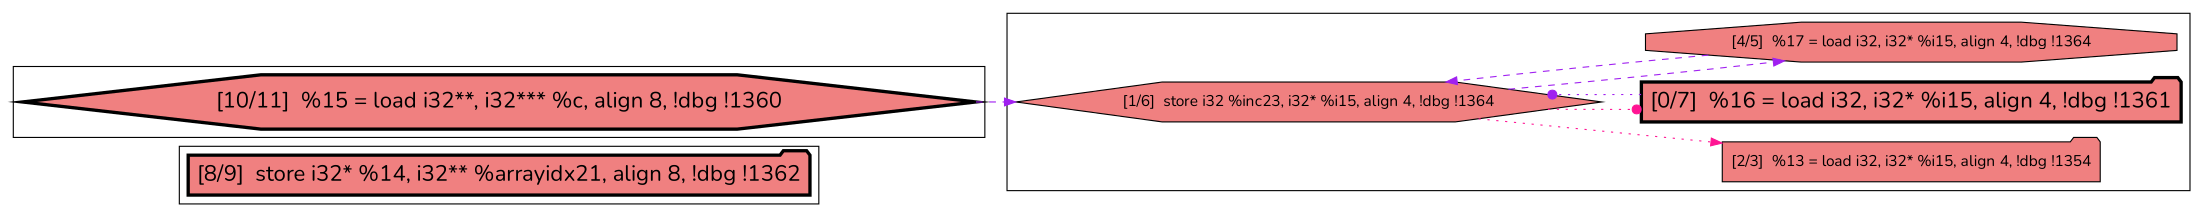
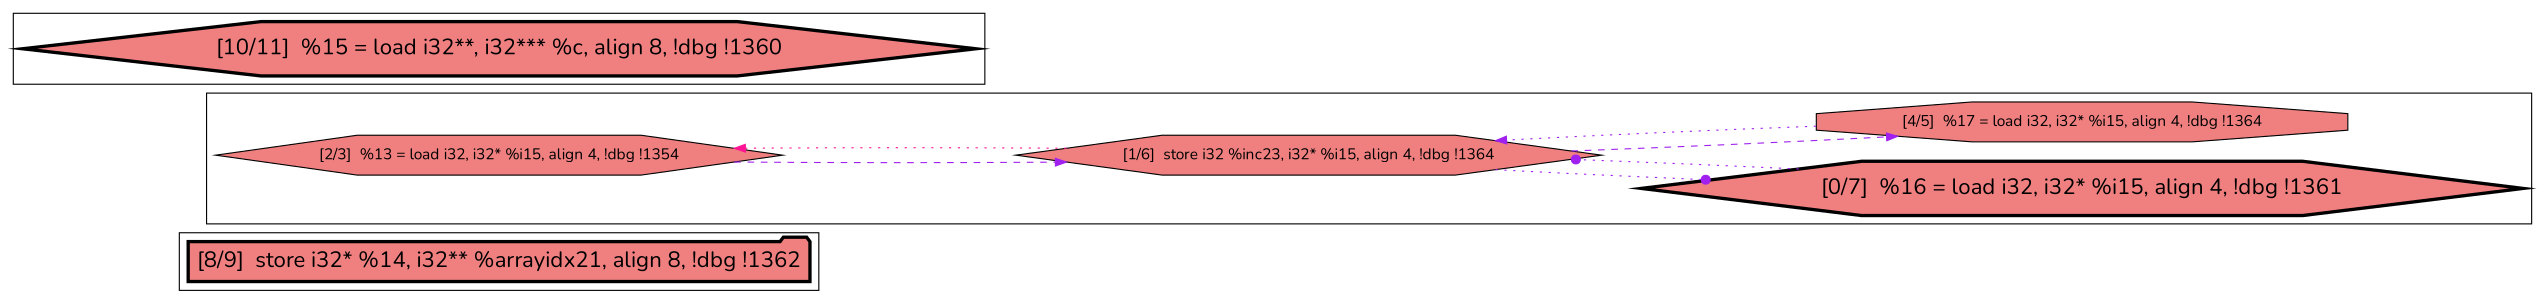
edge "[4/5]  %17 = load i32, i32* %i15, align 4, !dbg !1364" -> "[1/6]  store i32 %inc23, i32* %i15, align 4, !dbg !1364": style dashed -> dotted
edge "[10/11]  %15 = load i32**, i32*** %c, align 8, !dbg !1360" -> "[1/6]  store i32 %inc23, i32* %i15, align 4, !dbg !1364": now "[2/3]  %13 = load i32, i32* %i15, align 4, !dbg !1354" -> "[1/6]  store i32 %inc23, i32* %i15, align 4, !dbg !1364"
node "[0/7]  %16 = load i32, i32* %i15, align 4, !dbg !1361": shape folder -> hexagon
edge "[1/6]  store i32 %inc23, i32* %i15, align 4, !dbg !1364" -> "[0/7]  %16 = load i32, i32* %i15, align 4, !dbg !1361": color deeppink -> purple
node "[2/3]  %13 = load i32, i32* %i15, align 4, !dbg !1354": shape folder -> hexagon
